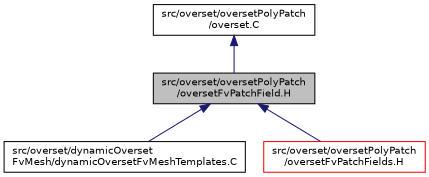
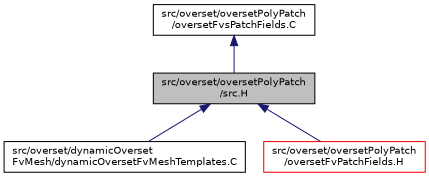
node "src/overset/oversetPolyPatch /overset.C": label "src/overset/oversetPolyPatch /overset.C" -> "src/overset/oversetPolyPatch /oversetFvsPatchFields.C"
node "src/overset/oversetPolyPatch /oversetFvPatchField.H": label "src/overset/oversetPolyPatch /oversetFvPatchField.H" -> "src/overset/oversetPolyPatch /src.H"
